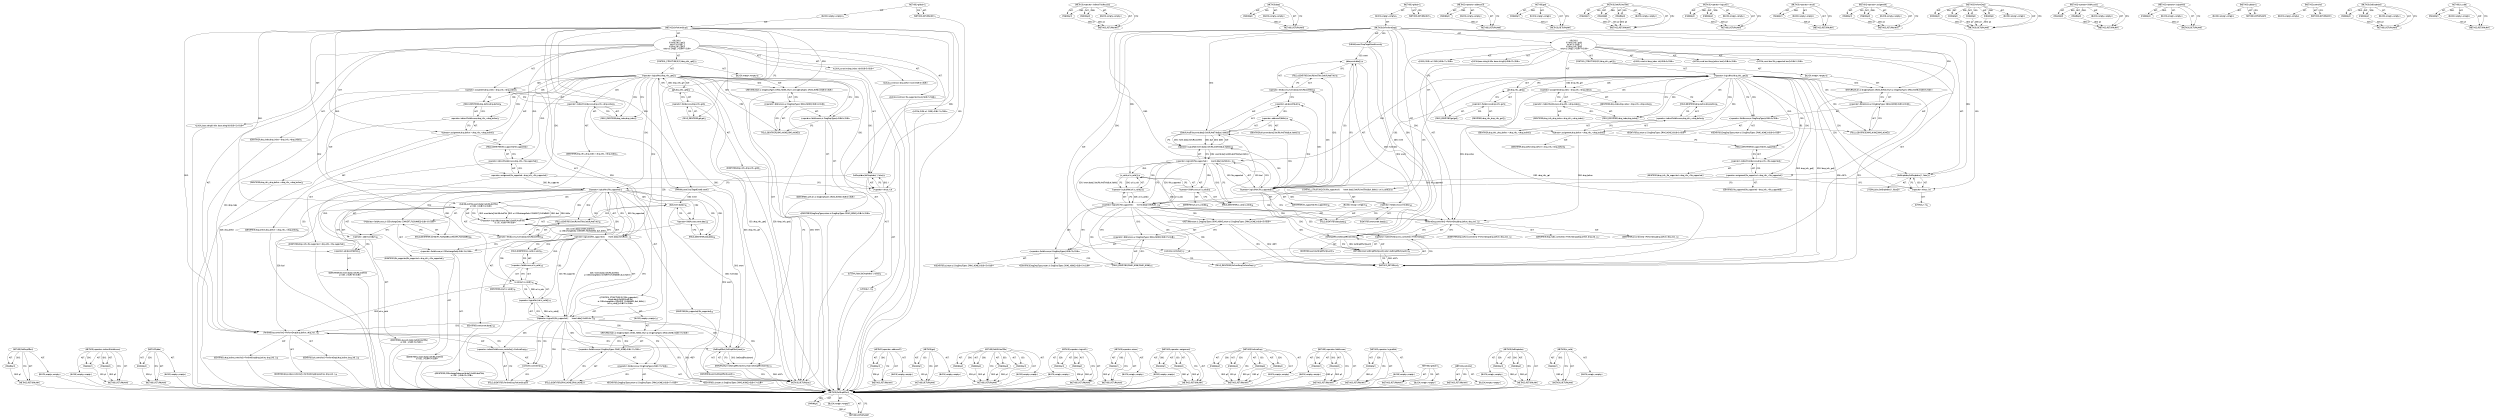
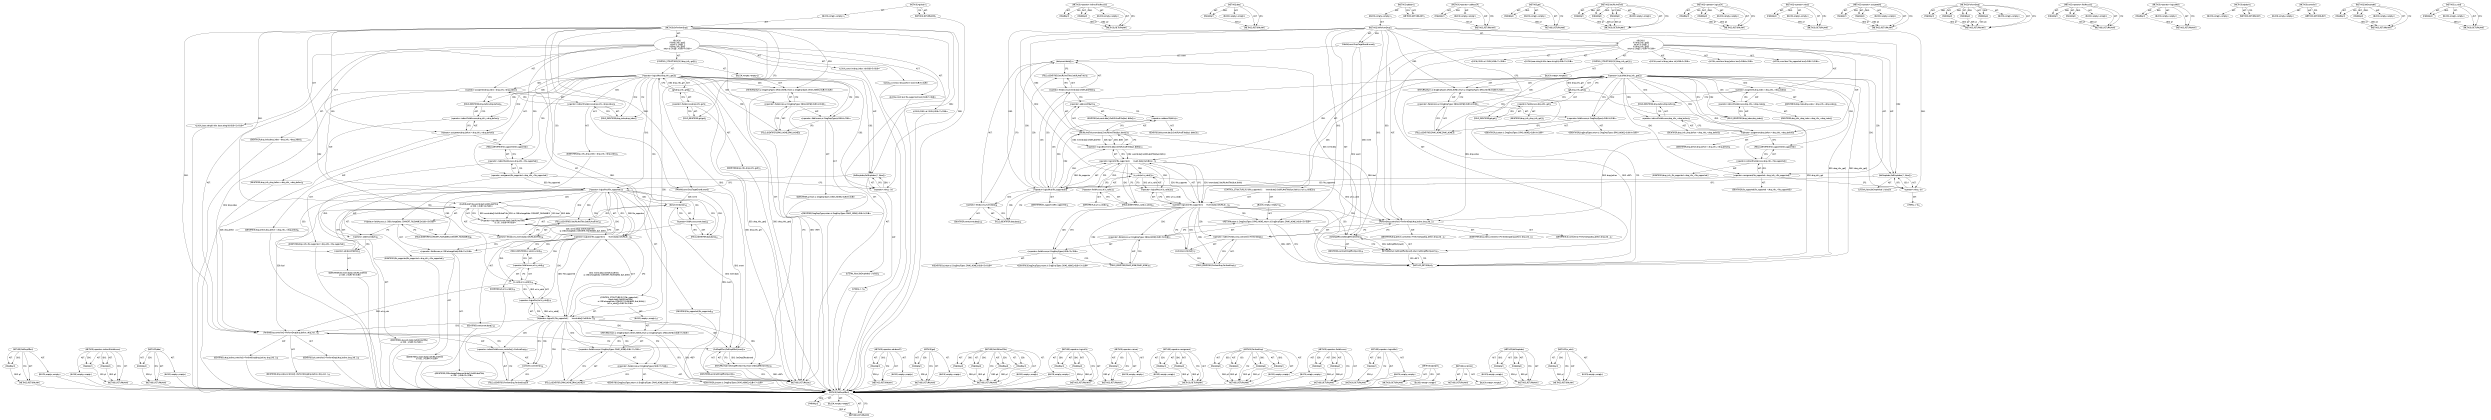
node "(IDENTIFIER,url,event.data().GetURLAndTitle(&url, &title))": added
